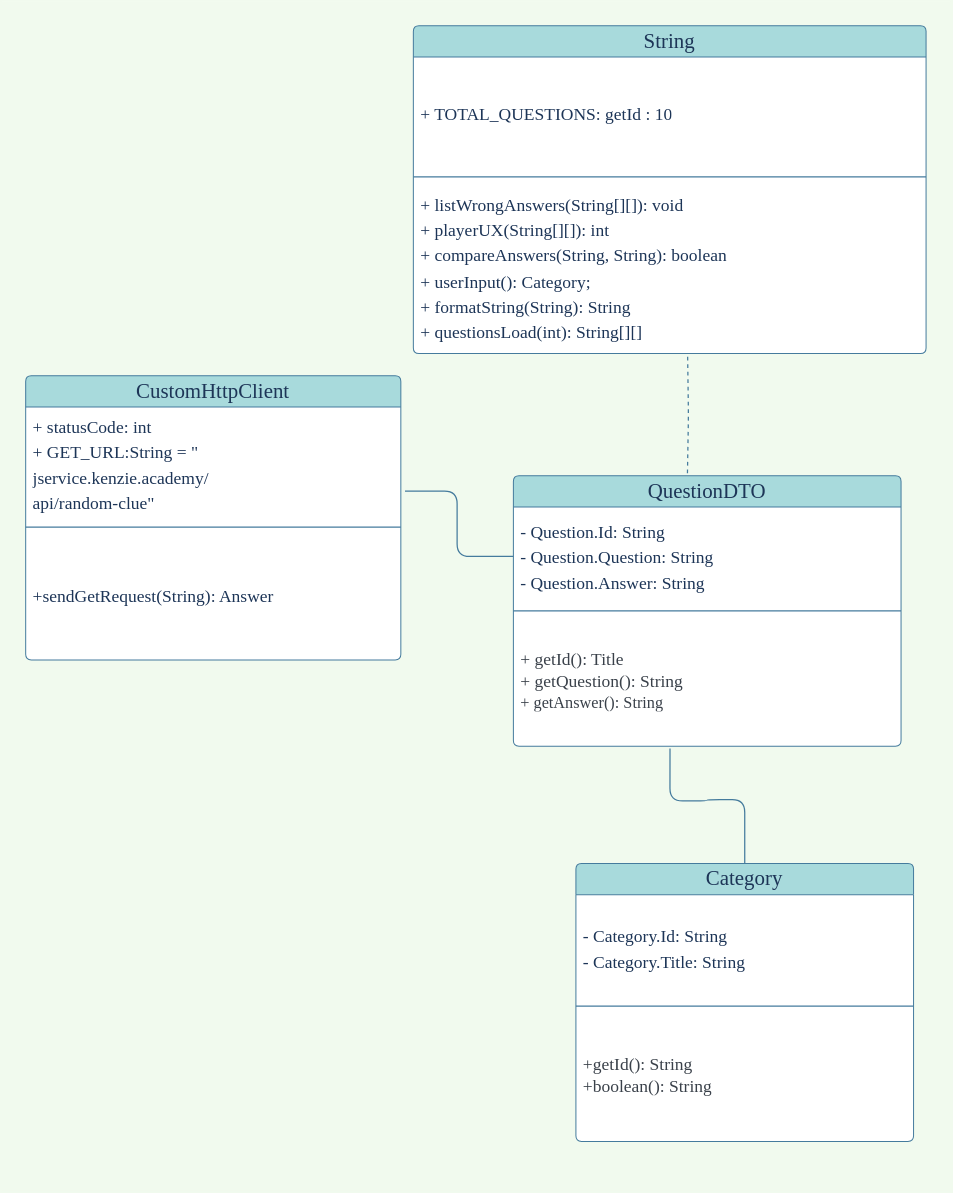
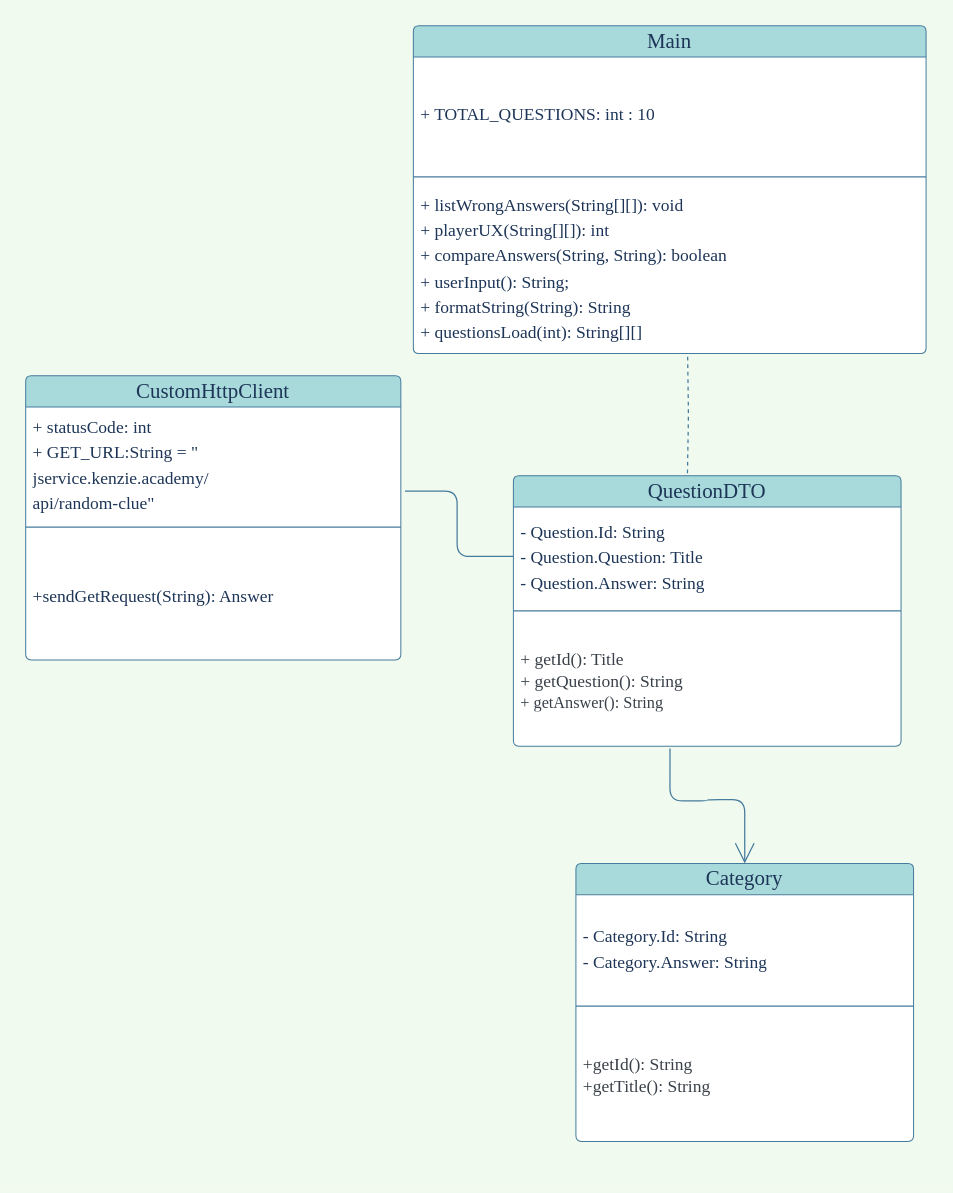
node "String": label "String" -> "Main"
node "+ TOTAL_QUESTIONS: getId : 10": label "+ TOTAL_QUESTIONS: getId : 10" -> "+ TOTAL_QUESTIONS: int : 10"
node "+ listWrongAnswers(String[][]): void + playerUX(String[][]): int + compareAnswers(String, String): boolean + userInput(): Category; + formatString(String): String + questionsLoad(int): String[][]": label "+ listWrongAnswers(String[][]): void + playerUX(String[][]): int + compareAnswers(String, String): boolean + userInput(): Category; + formatString(String): String + questionsLoad(int): String[][]" -> "+ listWrongAnswers(String[][]): void + playerUX(String[][]): int + compareAnswers(String, String): boolean + userInput(): String; + formatString(String): String + questionsLoad(int): String[][]"
node "- Question.Id: String - Question.Question: String - Question.Answer: String": label "- Question.Id: String - Question.Question: String - Question.Answer: String" -> "- Question.Id: String - Question.Question: Title - Question.Answer: String"
edge "+ getId(): Title + getQuestion(): String + getAnswer(): String" -- "Category": arrowhead none -> open
node "- Category.Id: String - Category.Title: String": label "- Category.Id: String - Category.Title: String" -> "- Category.Id: String - Category.Answer: String"
node "+getId(): String+boolean(): String": label "+getId(): String+boolean(): String" -> "+getId(): String+getTitle(): String"
